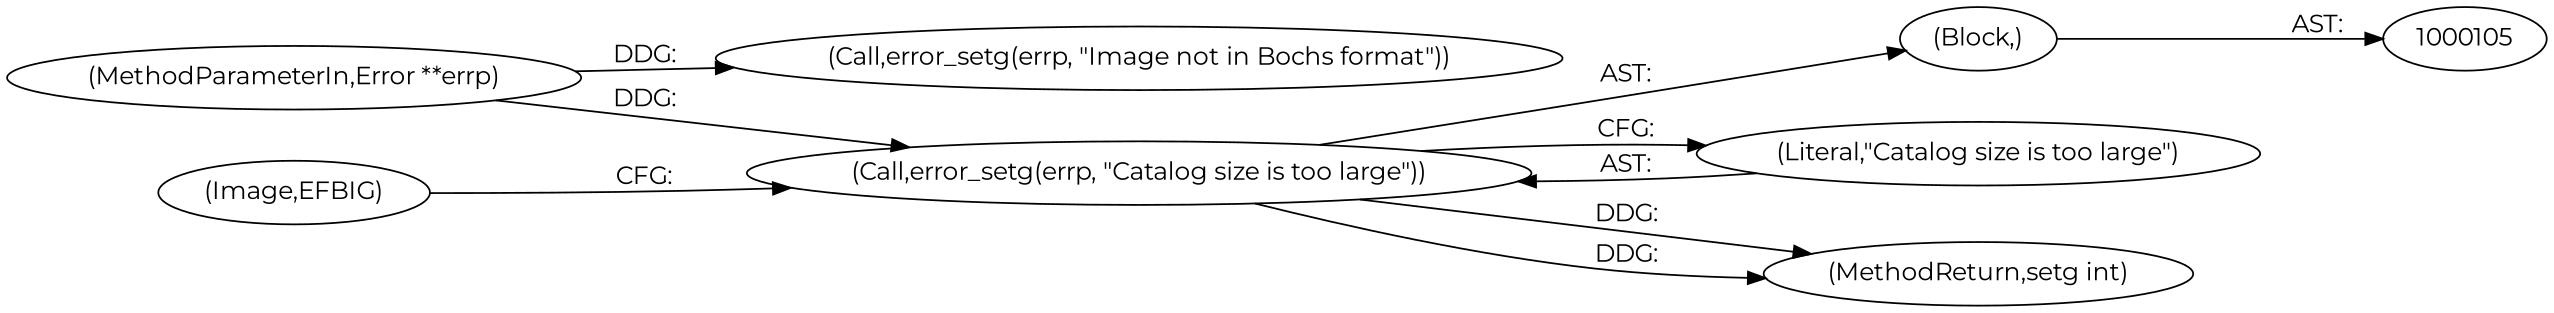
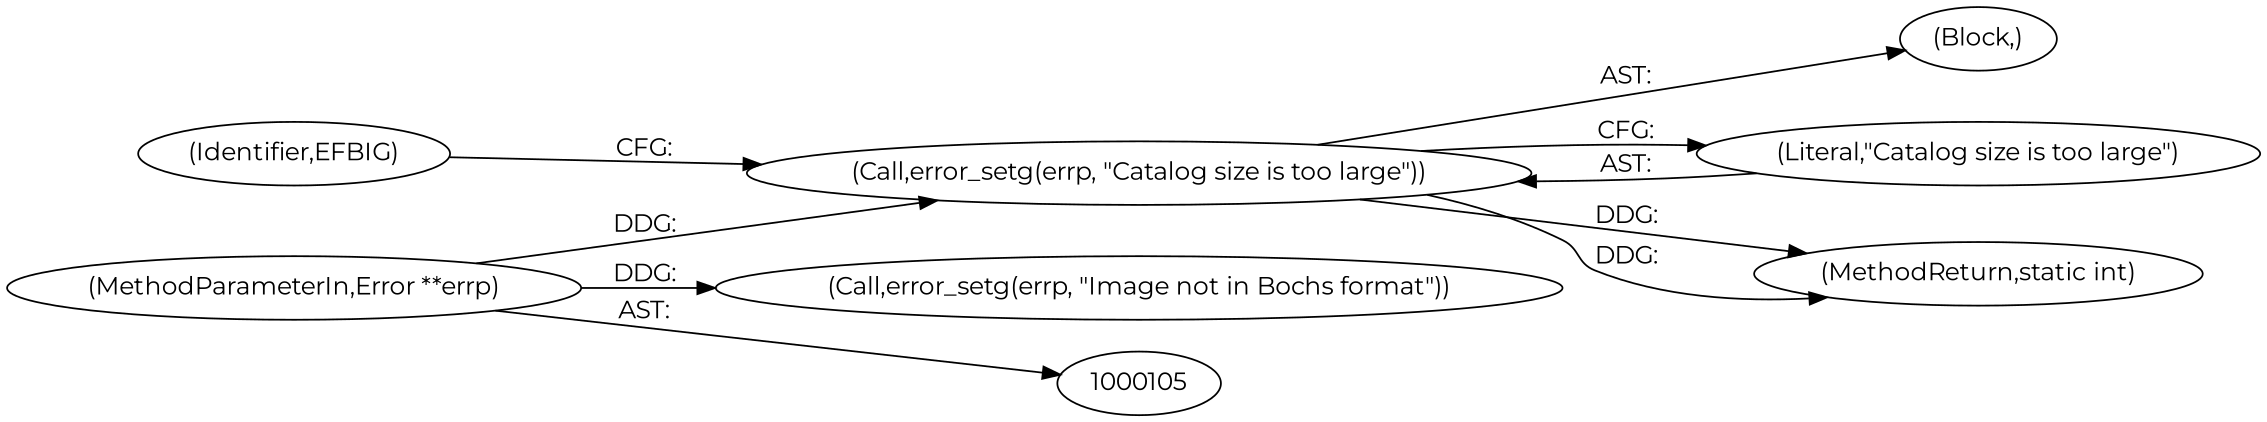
edge "(Block,)" -> "1000105": now "(MethodParameterIn,Error **errp)" -> "1000105"
node "(Image,EFBIG)": label "(Image,EFBIG)" -> "(Identifier,EFBIG)"
node "(MethodReturn,setg int)": label "(MethodReturn,setg int)" -> "(MethodReturn,static int)"
